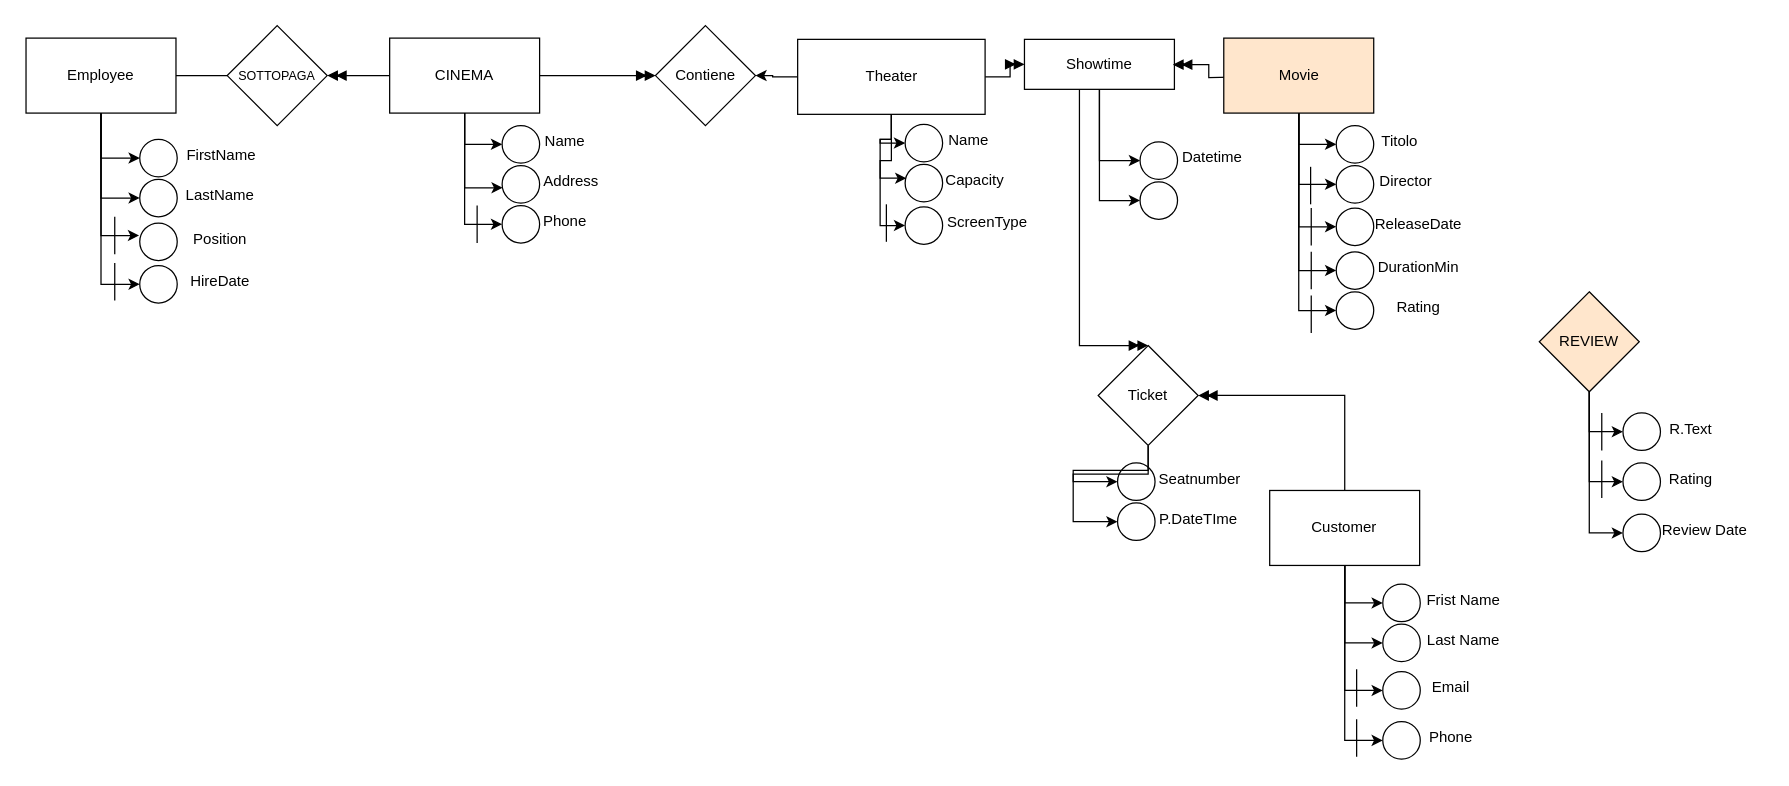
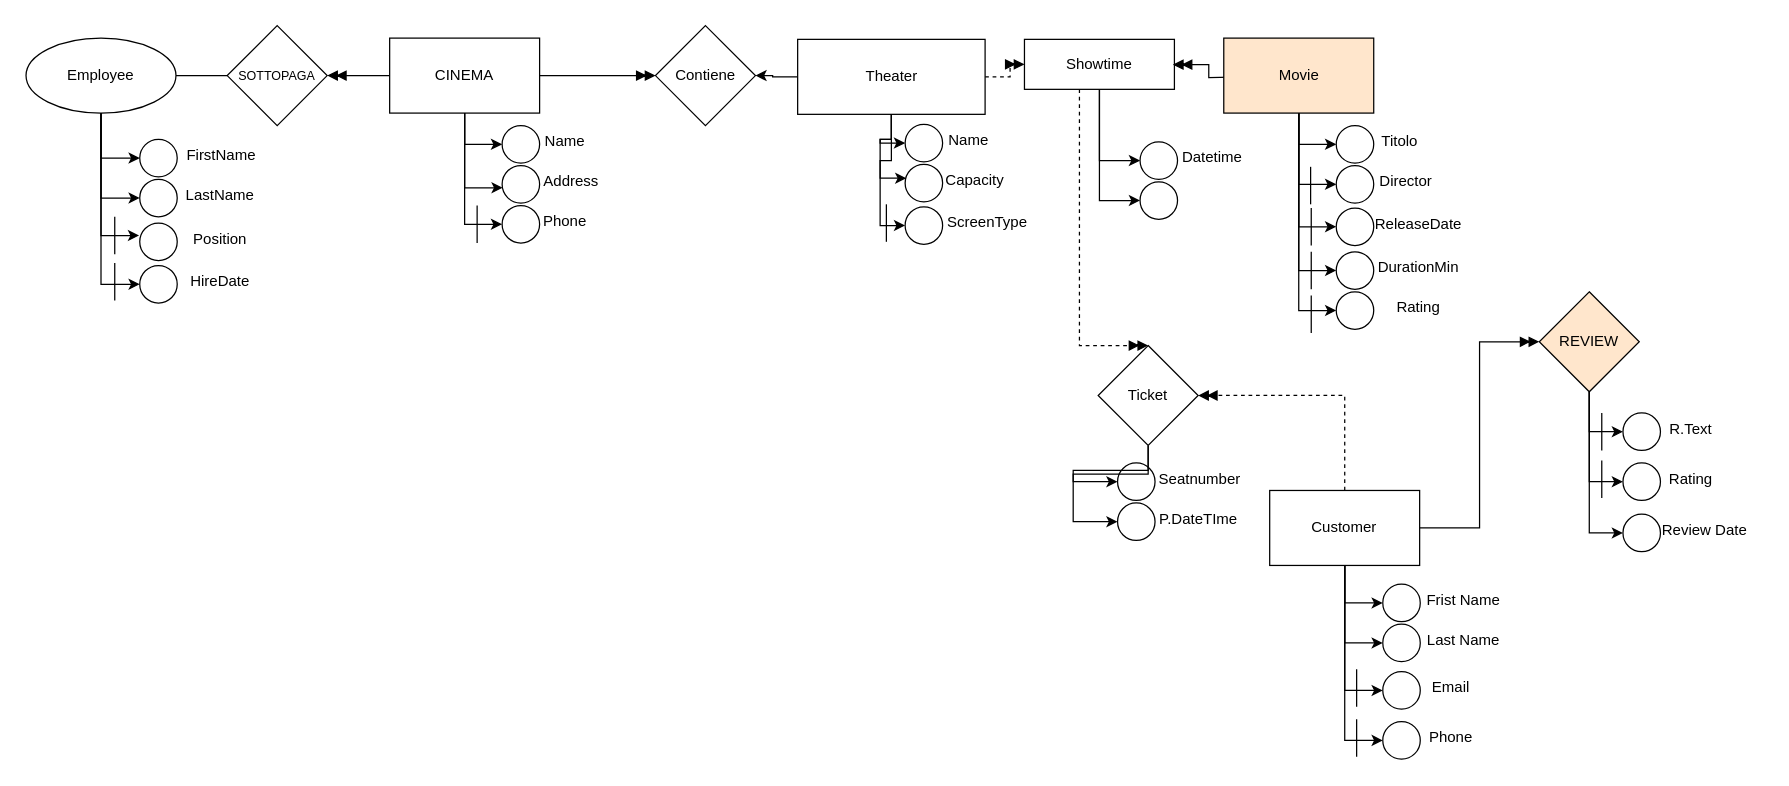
node "Employee": shape rectangle -> ellipse
edge "Theater" -> "Showtime": style solid -> dashed
edge "Showtime" -> "Ticket": style solid -> dashed
edge "Customer" -> "Ticket": style solid -> dashed
edge "Customer" -> "REVIEW": added
